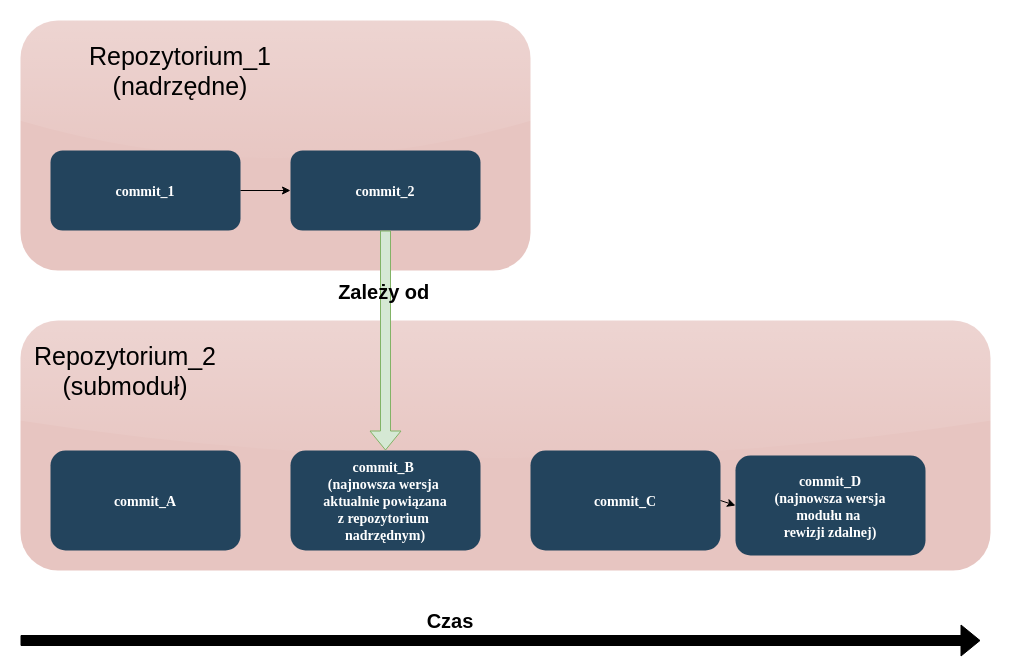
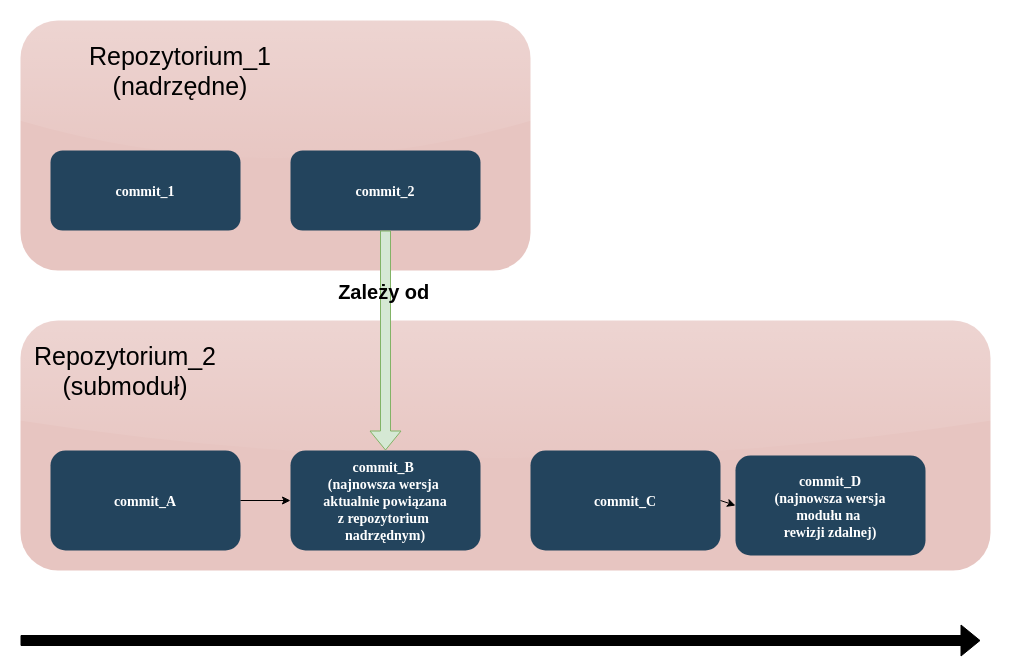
edge "commit_1" -> "commit_2": removed
edge "commit_A" -> "commit_B (najnowsza wersja aktualnie powiązana z repozytorium nadrzędnym)": added
node "Czas": removed
